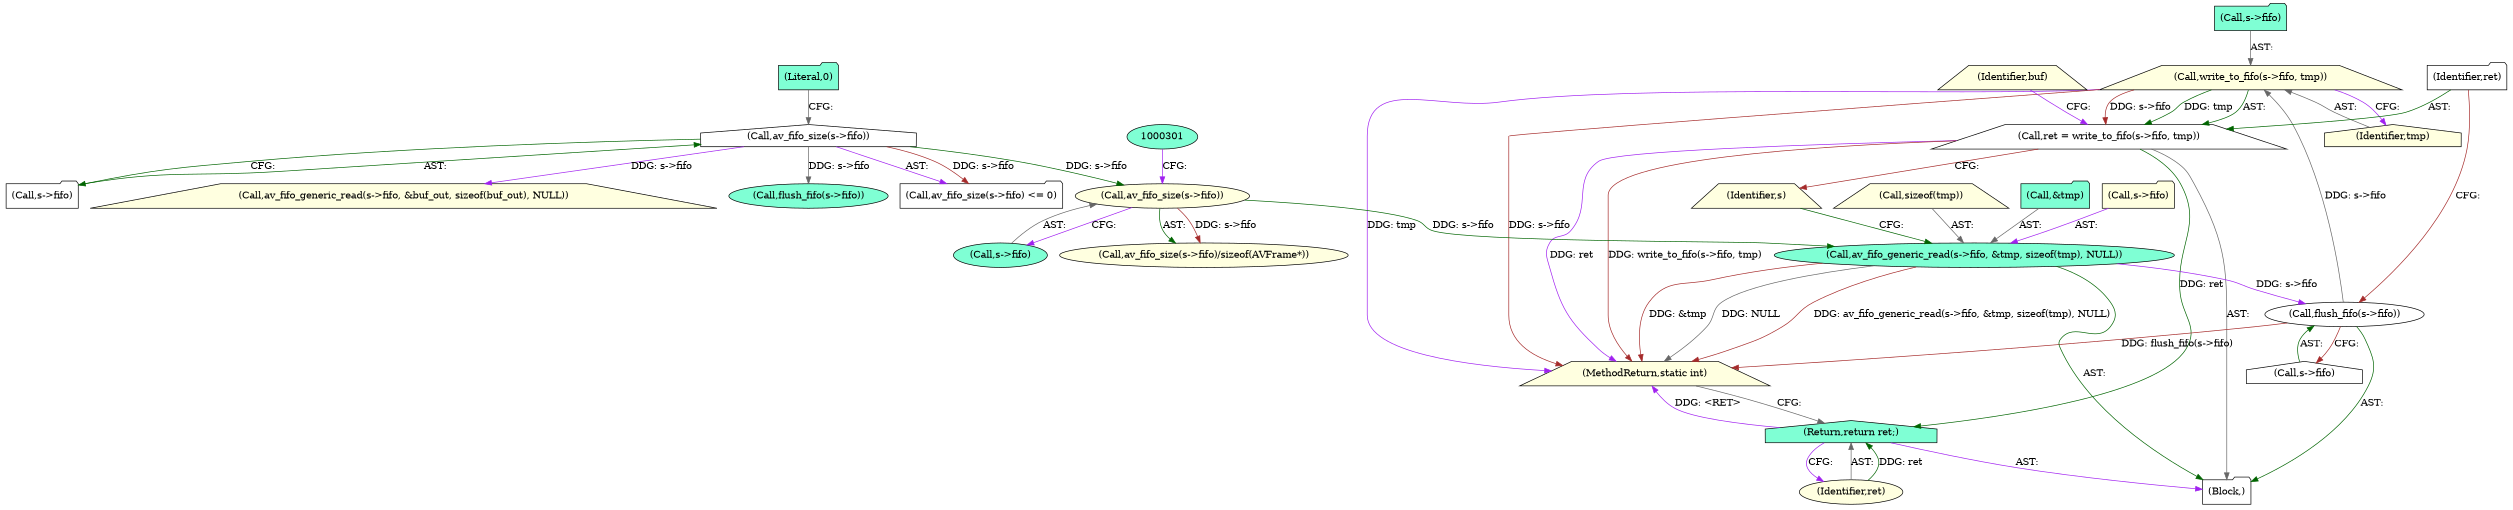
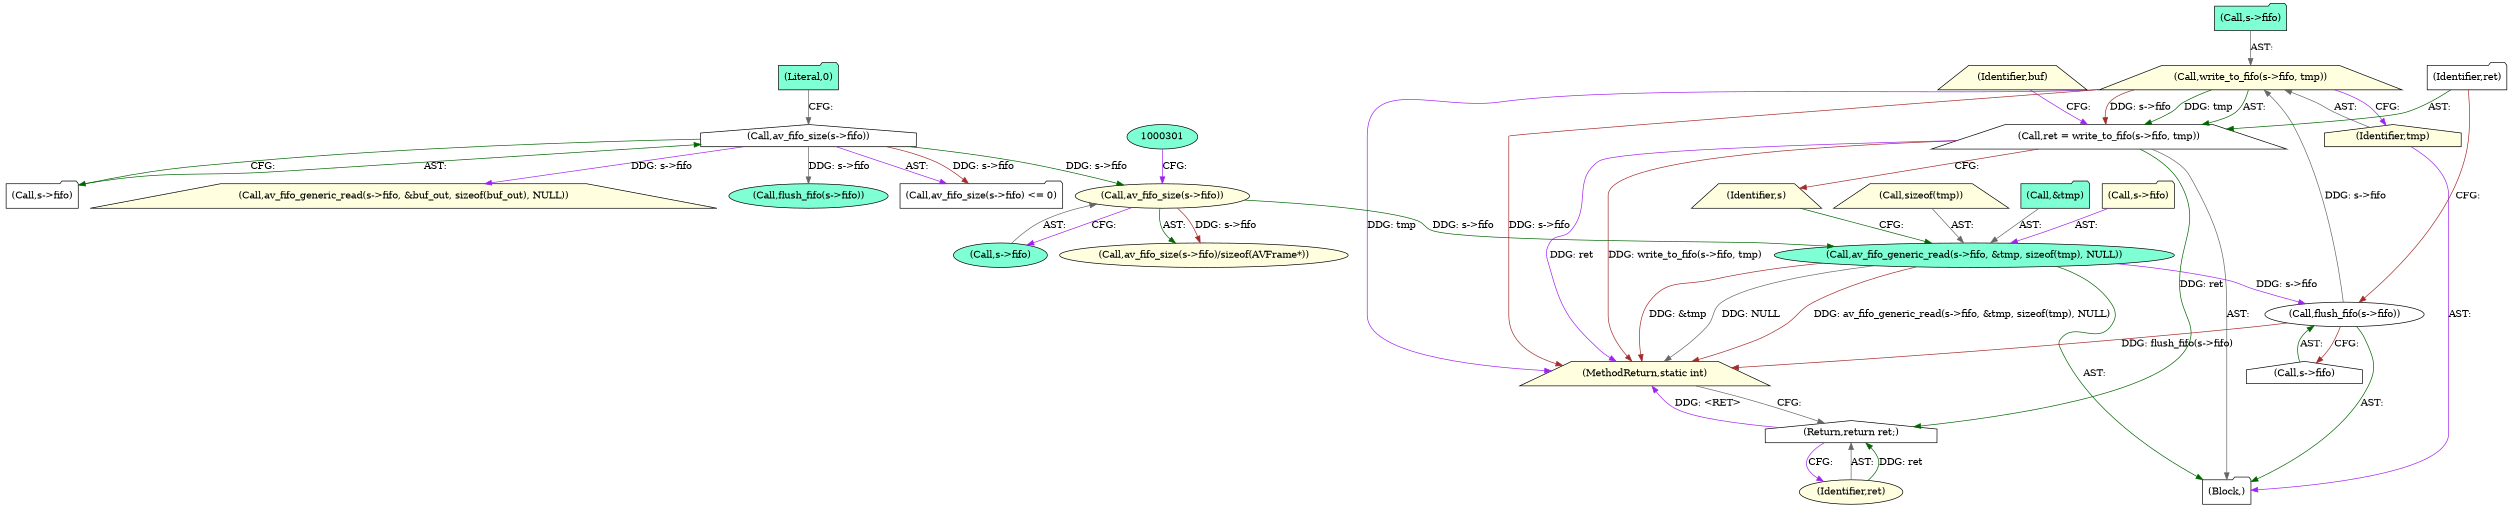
node "(Return,return ret;)": fillcolor aquamarine -> white
edge "(Return,return ret;)" -> "(Block,)": now "(Identifier,tmp)" -> "(Block,)"
